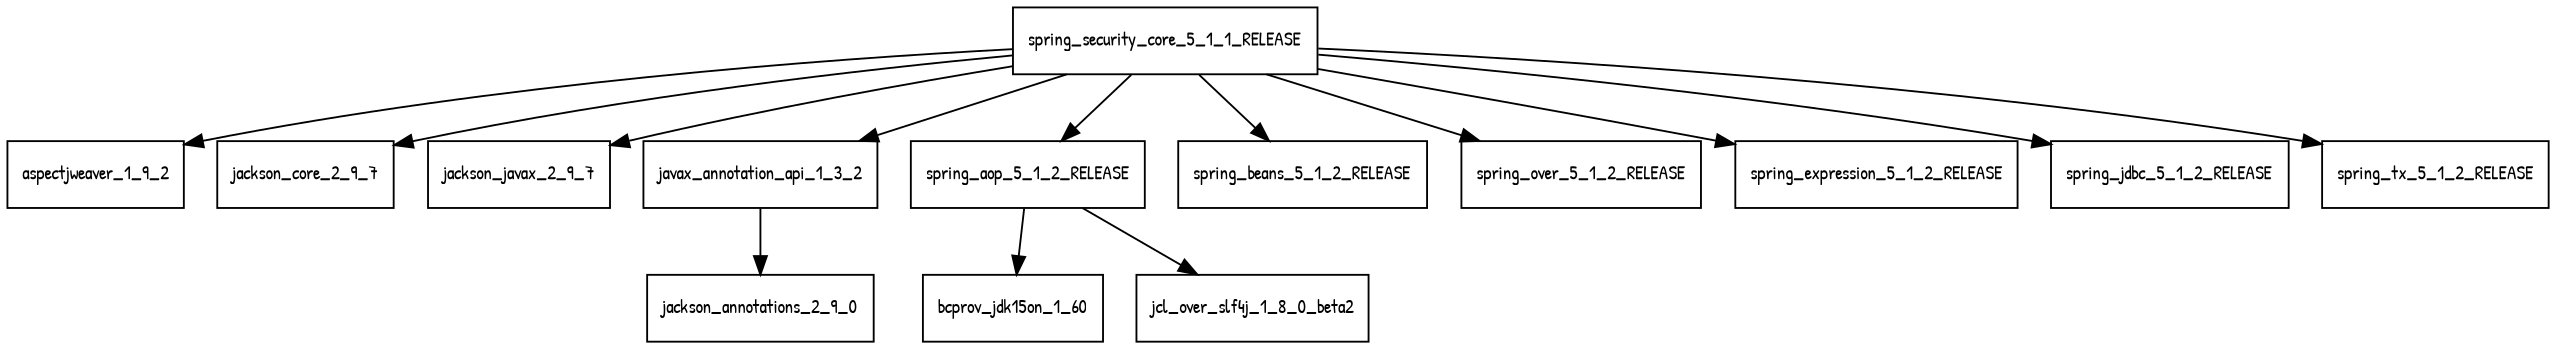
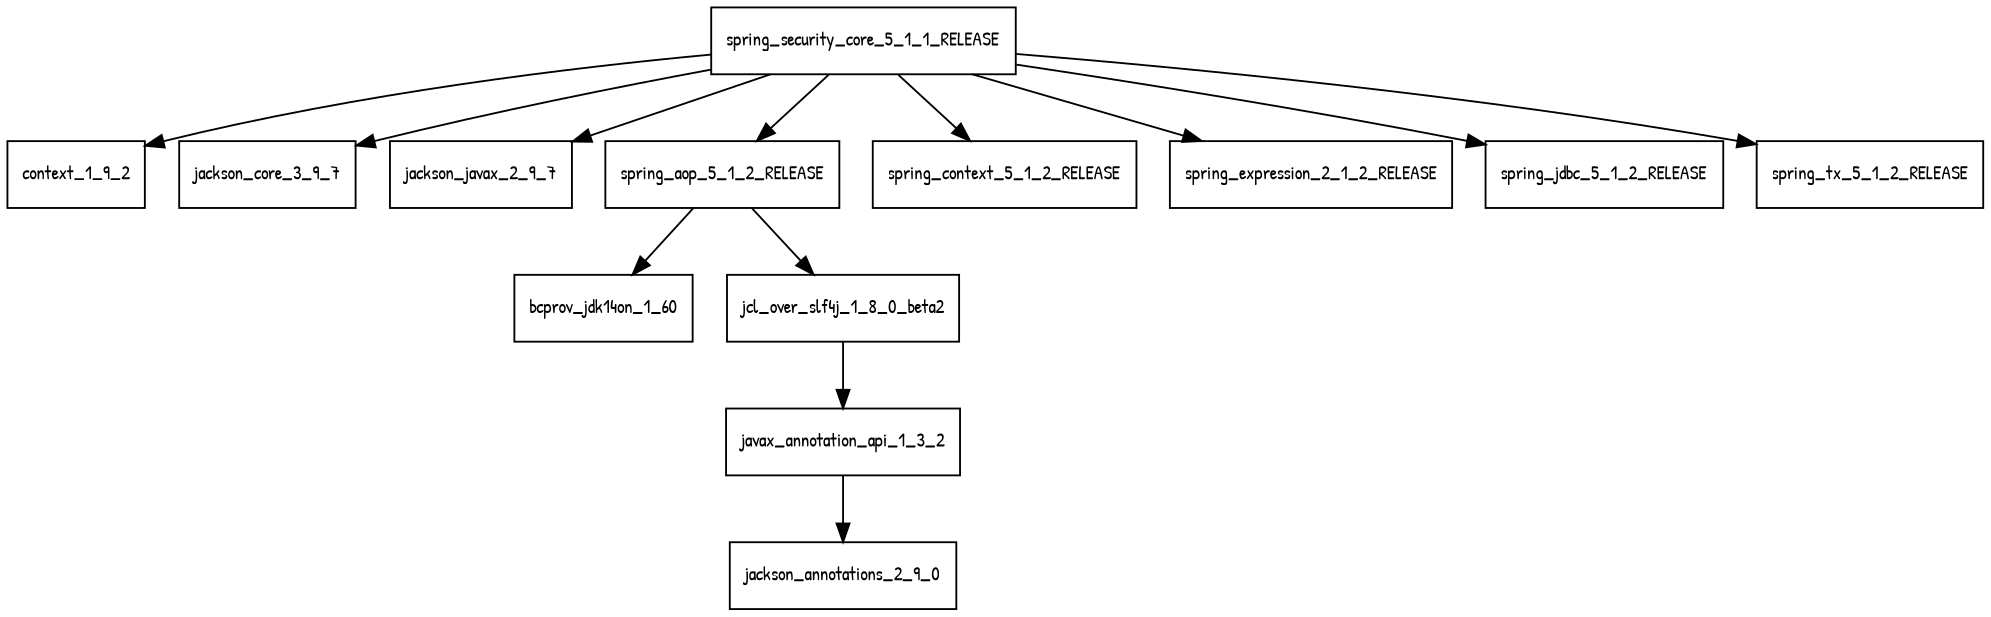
edge "spring_security_core_5_1_1_RELEASE" -> "javax_annotation_api_1_3_2": now "jcl_over_slf4j_1_8_0_beta2" -> "javax_annotation_api_1_3_2"
node "aspectjweaver_1_9_2": label "aspectjweaver_1_9_2" -> "context_1_9_2"
node "jackson_core_2_9_7": label "jackson_core_2_9_7" -> "jackson_core_3_9_7"
node "spring_beans_5_1_2_RELEASE": removed
node "spring_over_5_1_2_RELEASE": label "spring_over_5_1_2_RELEASE" -> "spring_context_5_1_2_RELEASE"
node "spring_expression_5_1_2_RELEASE": label "spring_expression_5_1_2_RELEASE" -> "spring_expression_2_1_2_RELEASE"
node "bcprov_jdk15on_1_60": label "bcprov_jdk15on_1_60" -> "bcprov_jdk14on_1_60"
